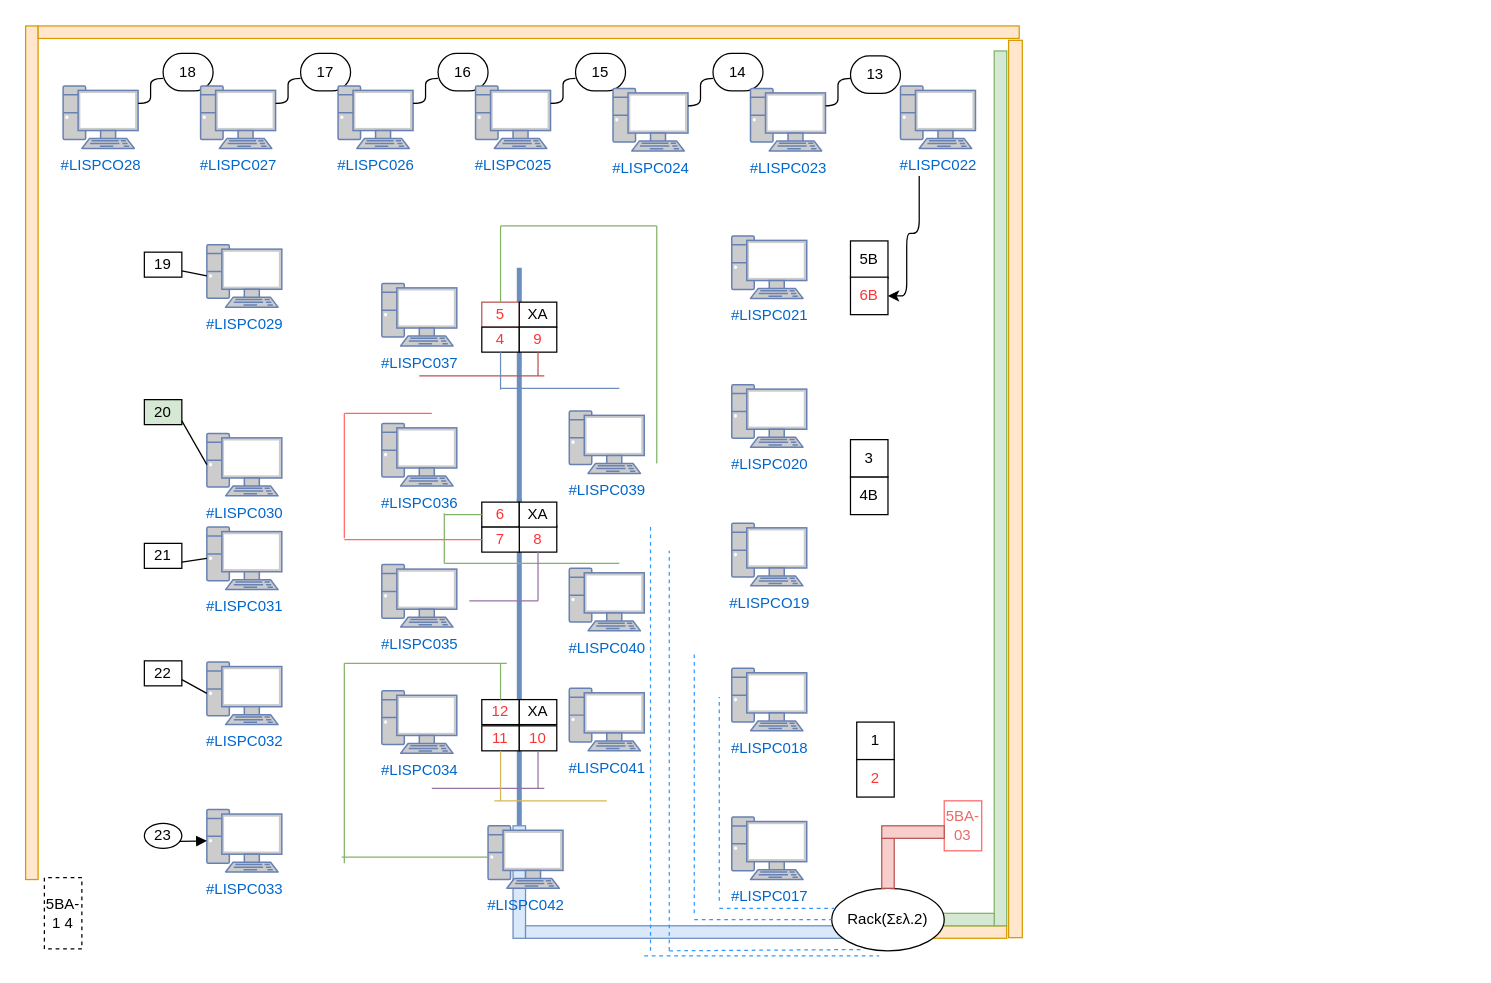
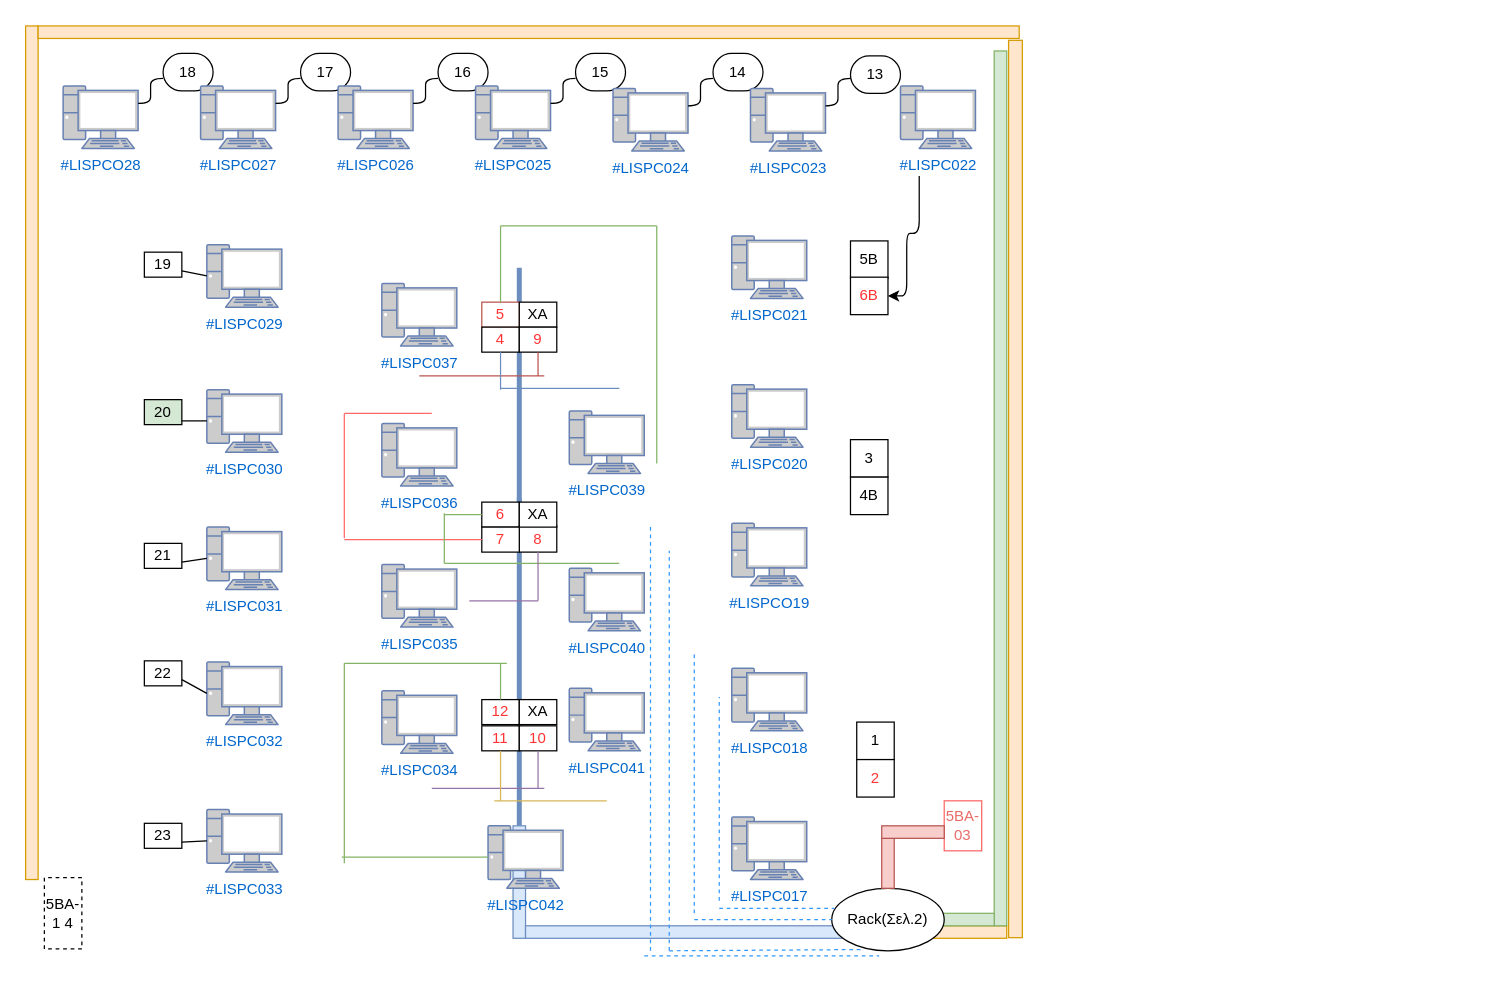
node "#LISPC030": moved (244, 464) -> (244, 421)
node "23": shape ellipse -> rectangle
edge "23" -> "#LISPC033": arrowhead block -> none
